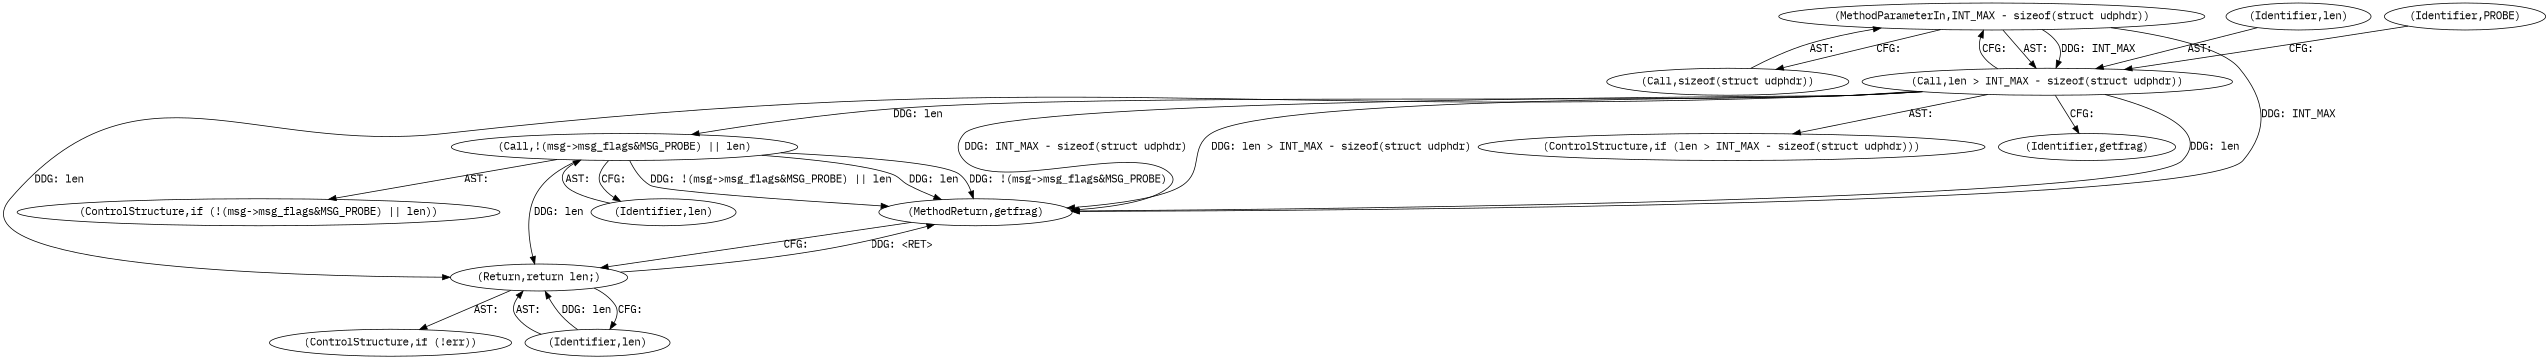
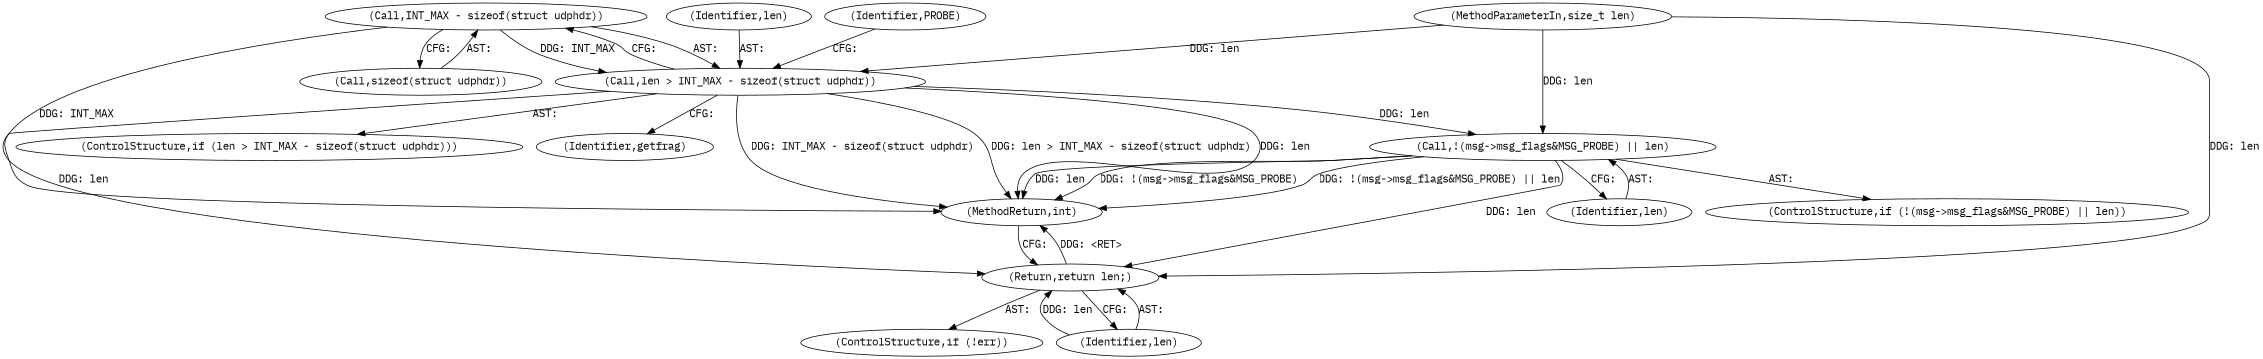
node "(MethodParameterIn,size_t len)": added
node "(MethodParameterIn,INT_MAX - sizeof(struct udphdr))": label "(MethodParameterIn,INT_MAX - sizeof(struct udphdr))" -> "(Call,INT_MAX - sizeof(struct udphdr))"
node "(MethodReturn,getfrag)": label "(MethodReturn,getfrag)" -> "(MethodReturn,int)"
